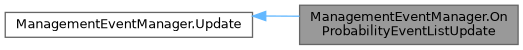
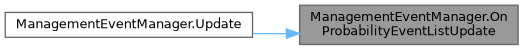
edge "ManagementEventManager.On ProbabilityEventListUpdate" -> "ManagementEventManager.Update": reversed
